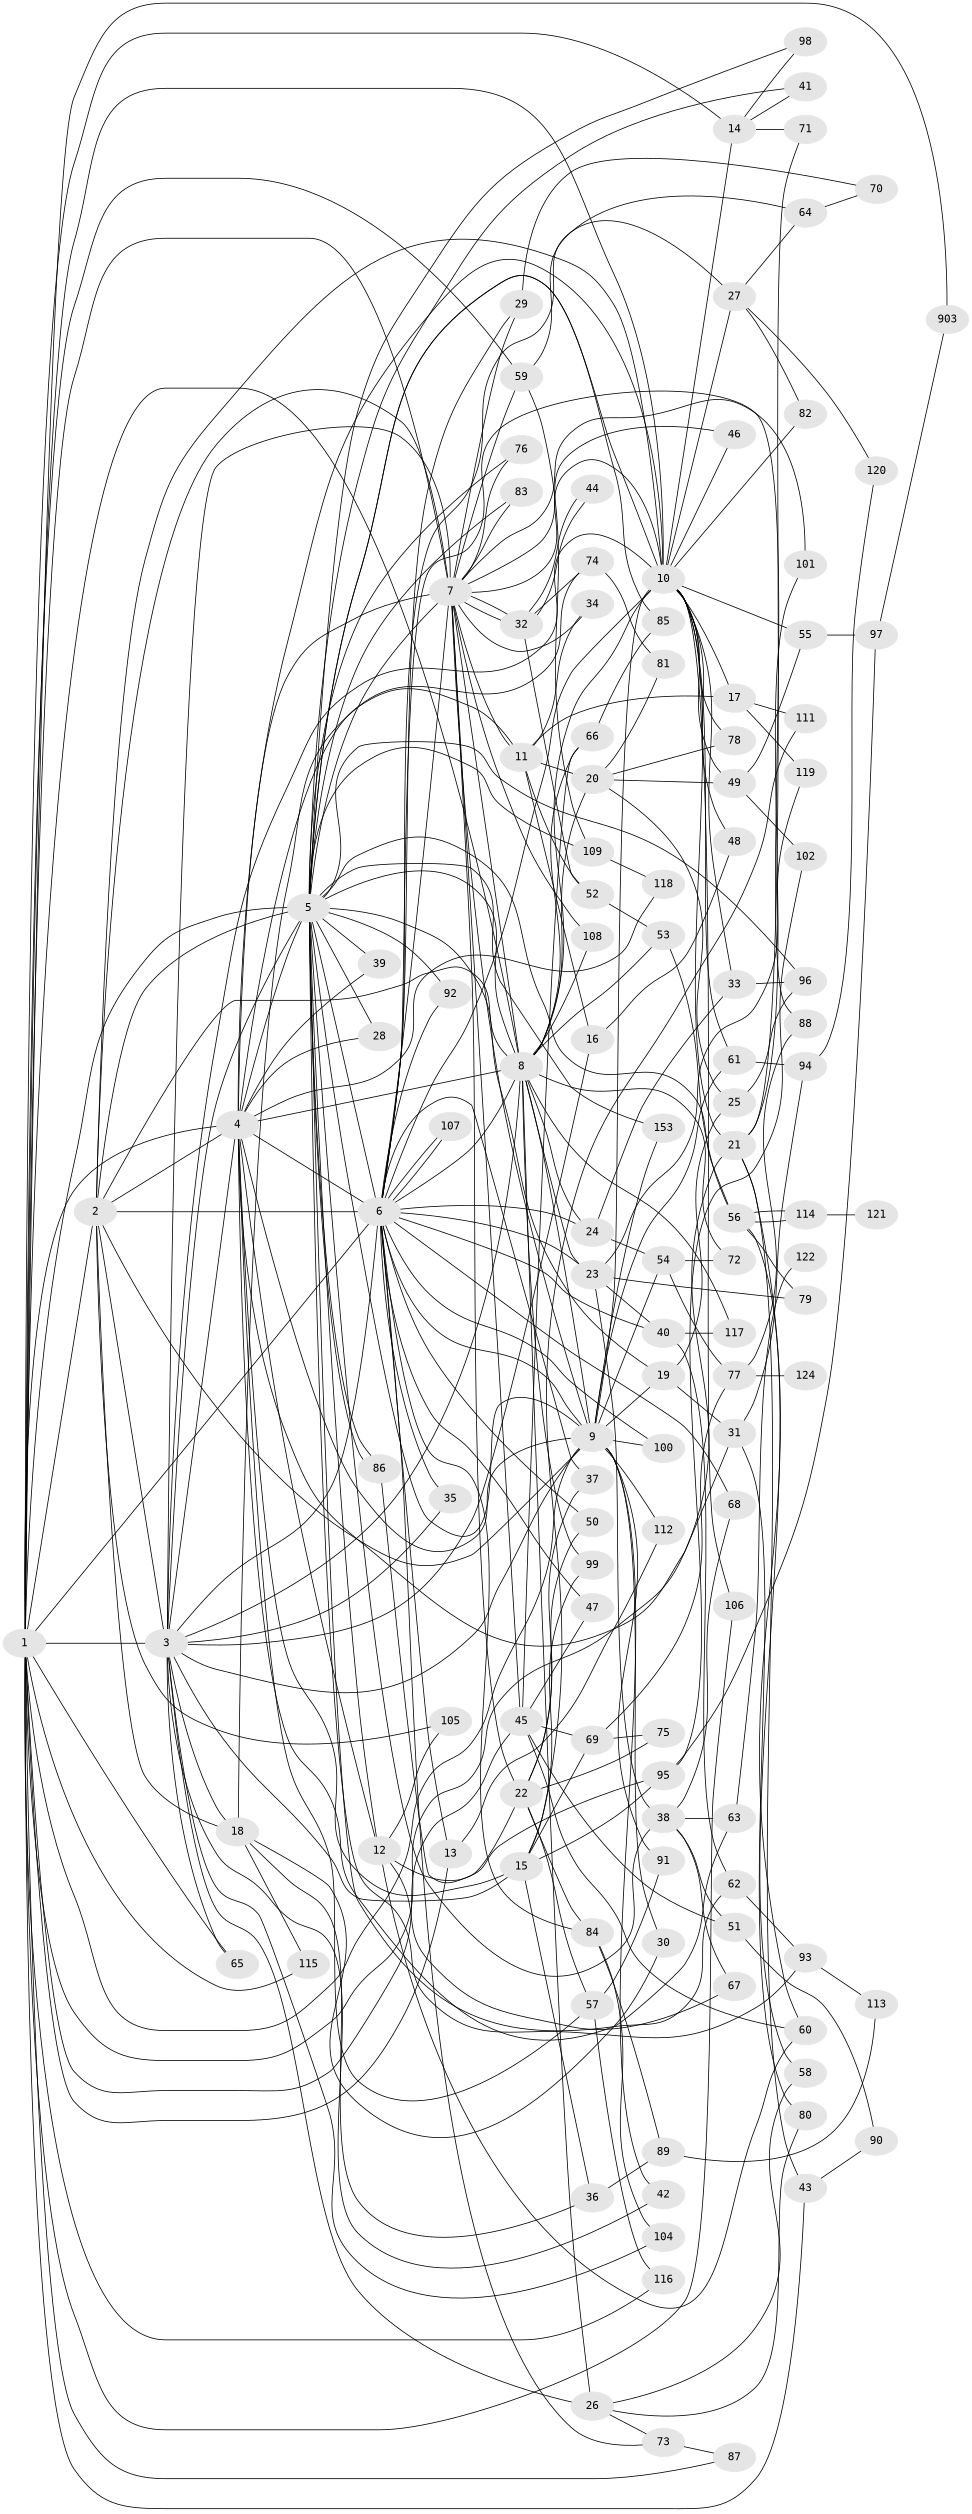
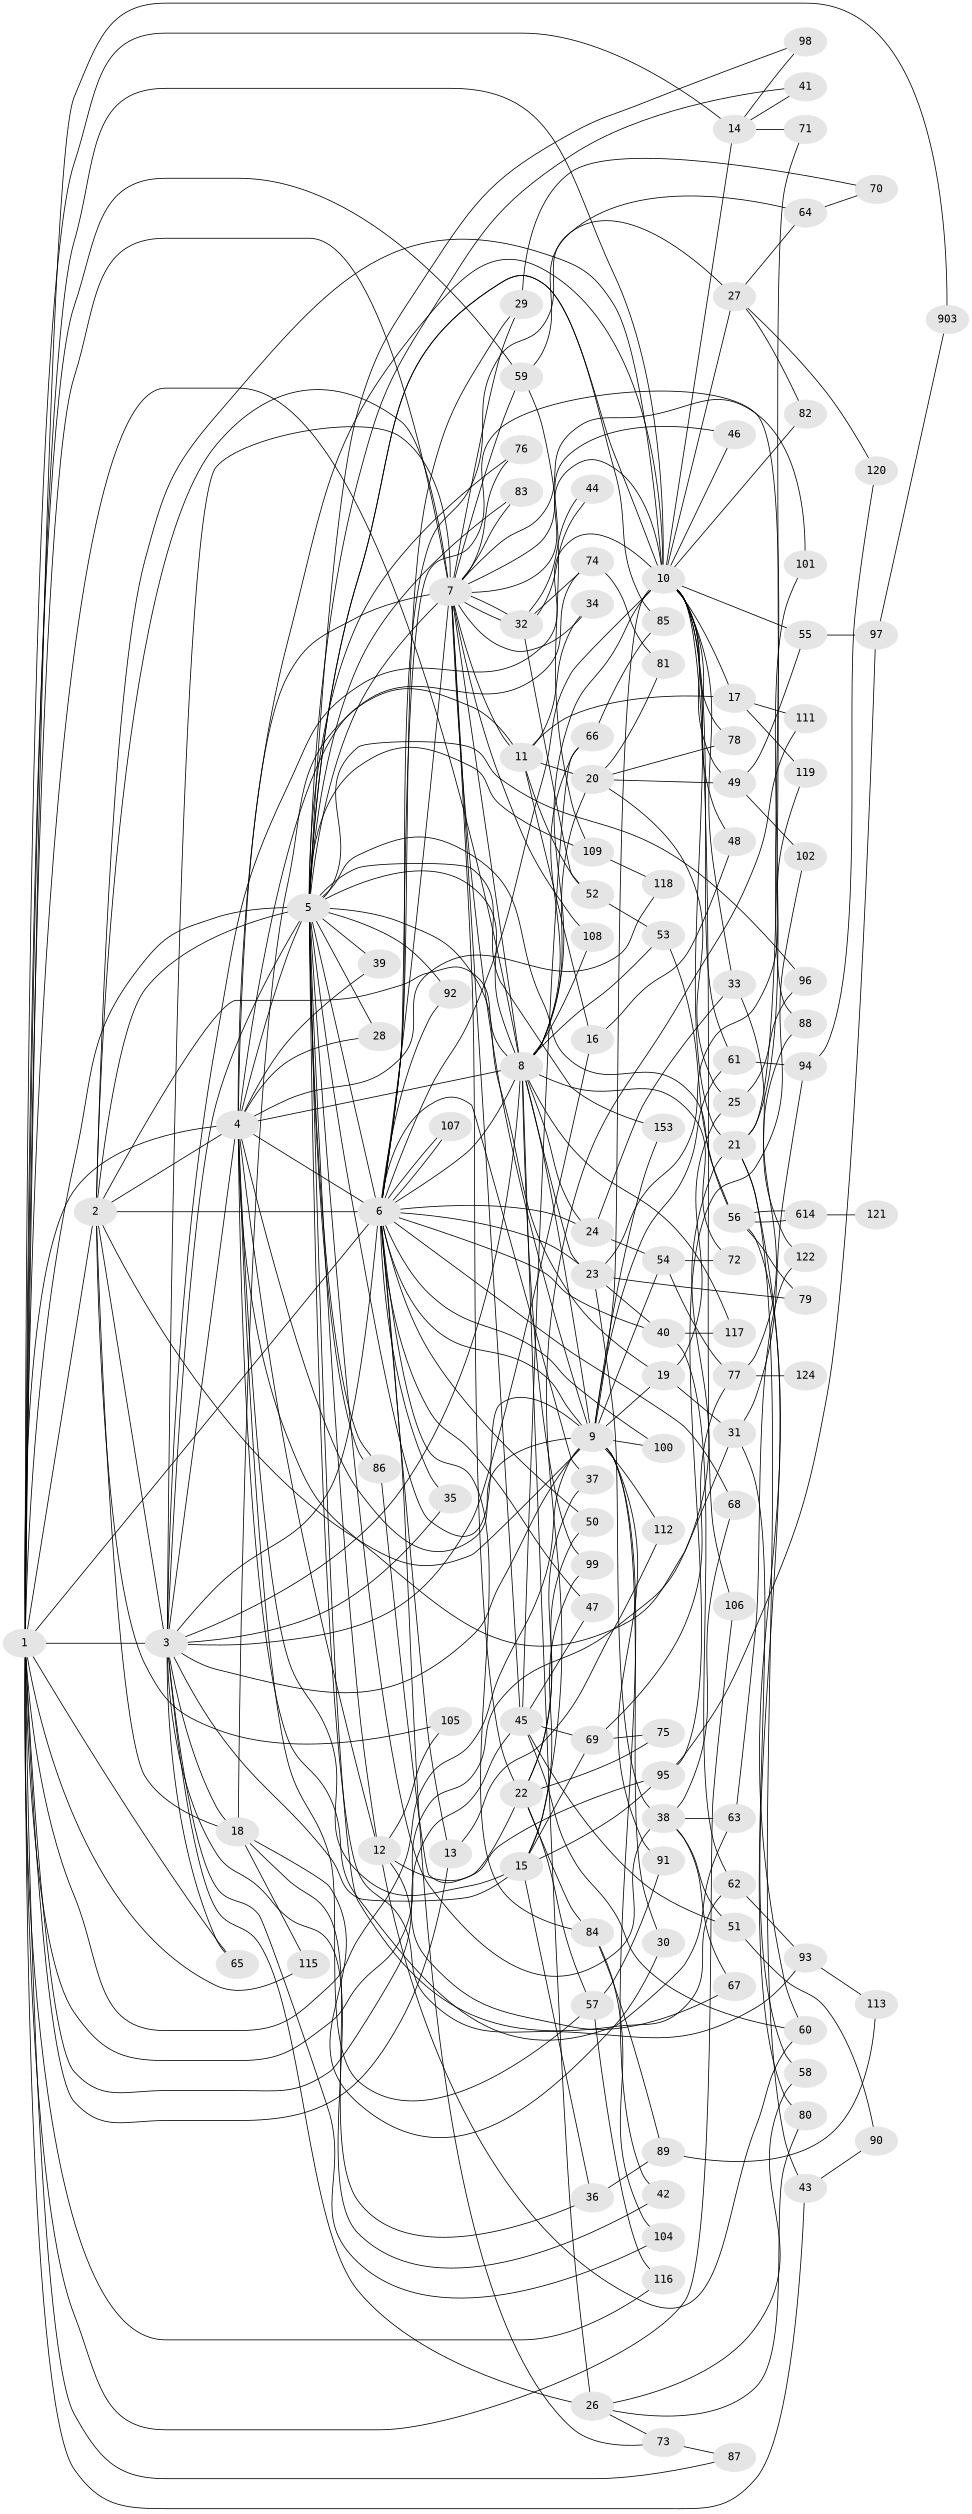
edge "96" -- "33": now "122" -- "33"
node "114": label "114" -> "614"
